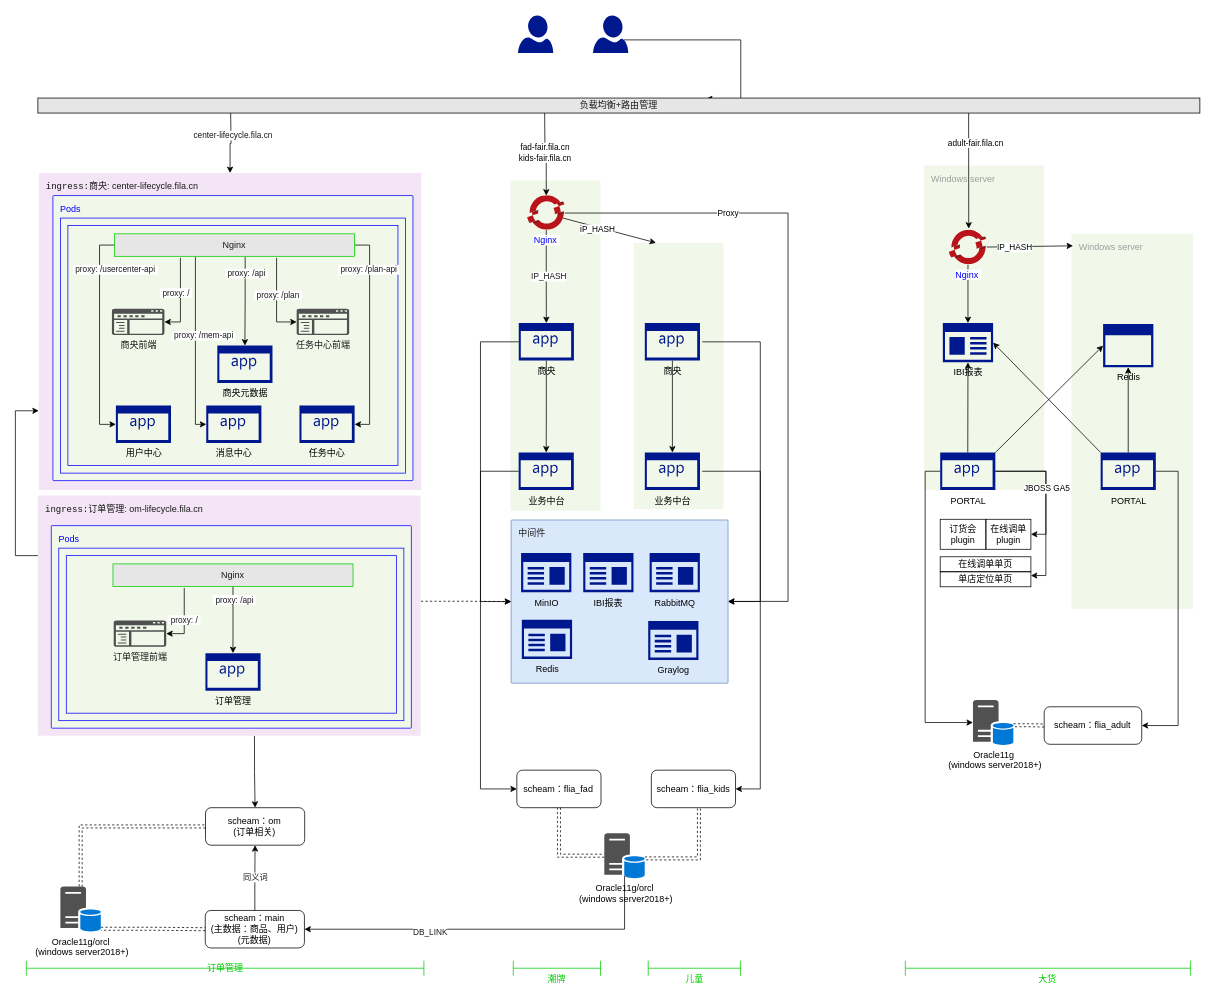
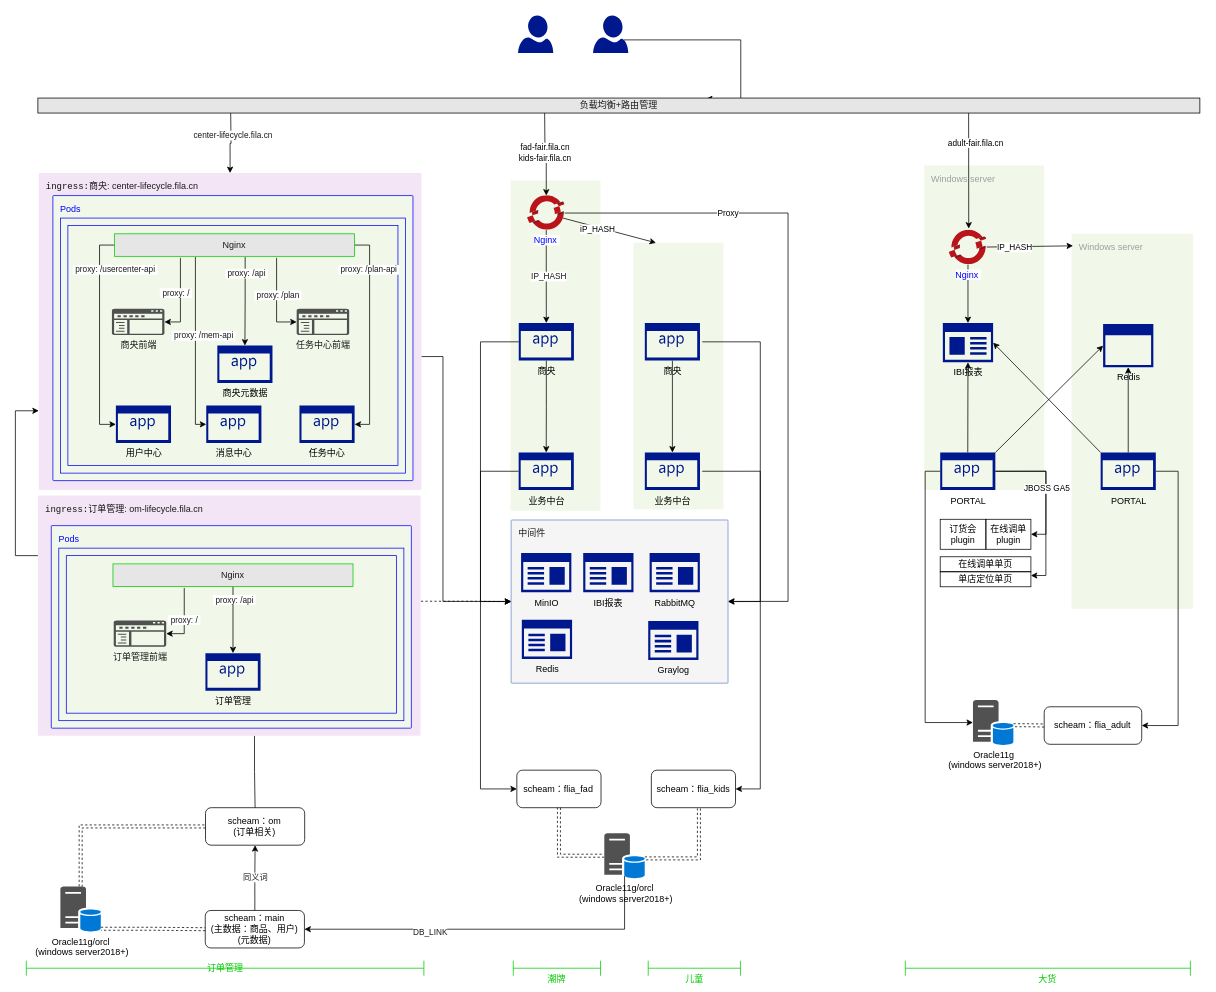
edge "ingress:商央: center-lifecycle.fila.cn" -> "中间件": added
node "中间件": fillcolor #dae8fc -> #f5f5f5
edge "ingress:订单管理: om-lifecycle.fila.cn" -> "scheam：om (订单相关)": arrowhead classic -> none
